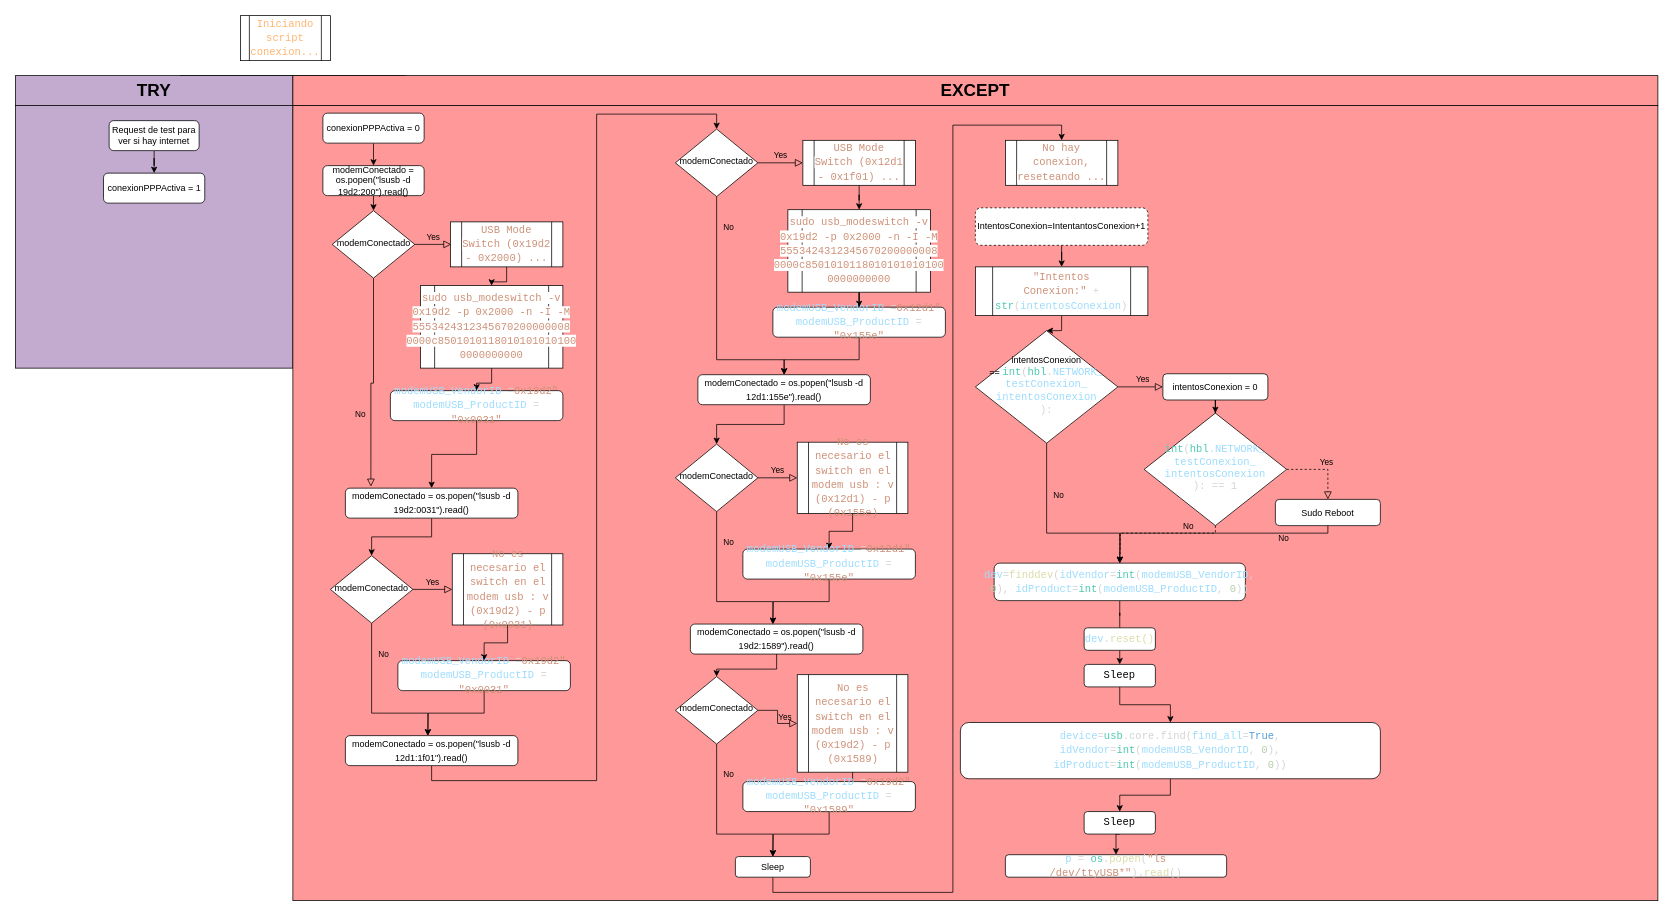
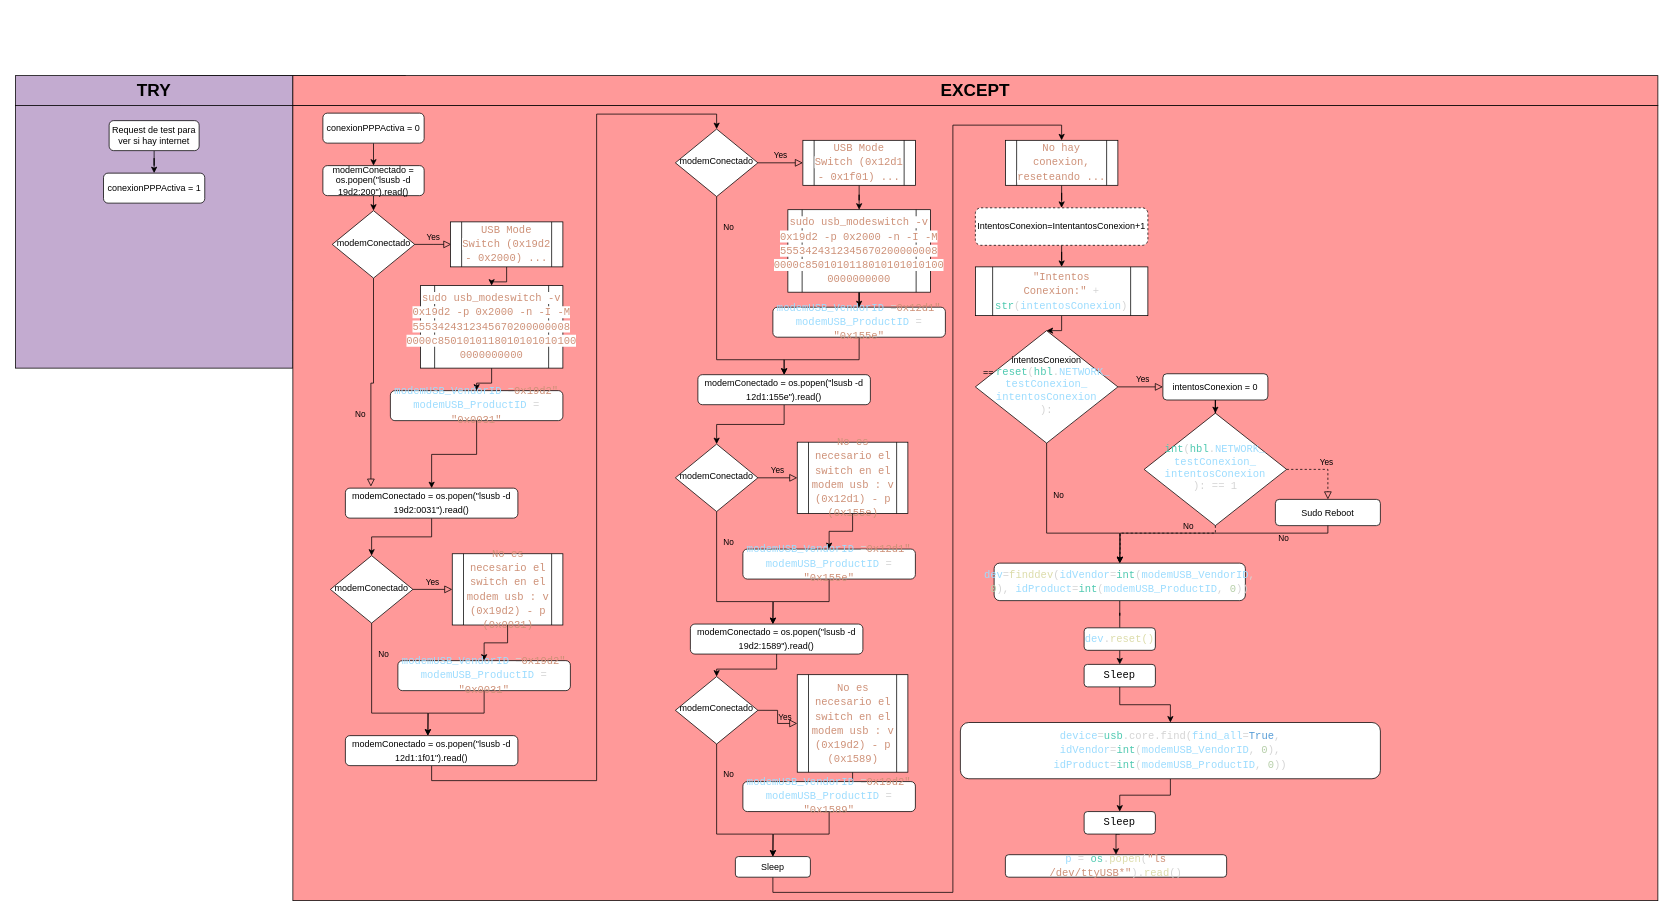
node "Iniciando script conexion...": removed
edge "No hay conexion, reseteando ..." -> "IntentosConexion=IntentantosConexion+1": added
node "intentosConexion == int(hbl.NETWORK_ testConexion_ intentosConexion ):": label "intentosConexion == int(hbl.NETWORK_ testConexion_ intentosConexion ):" -> "intentosConexion == reset(hbl.NETWORK_ testConexion_ intentosConexion ):"
